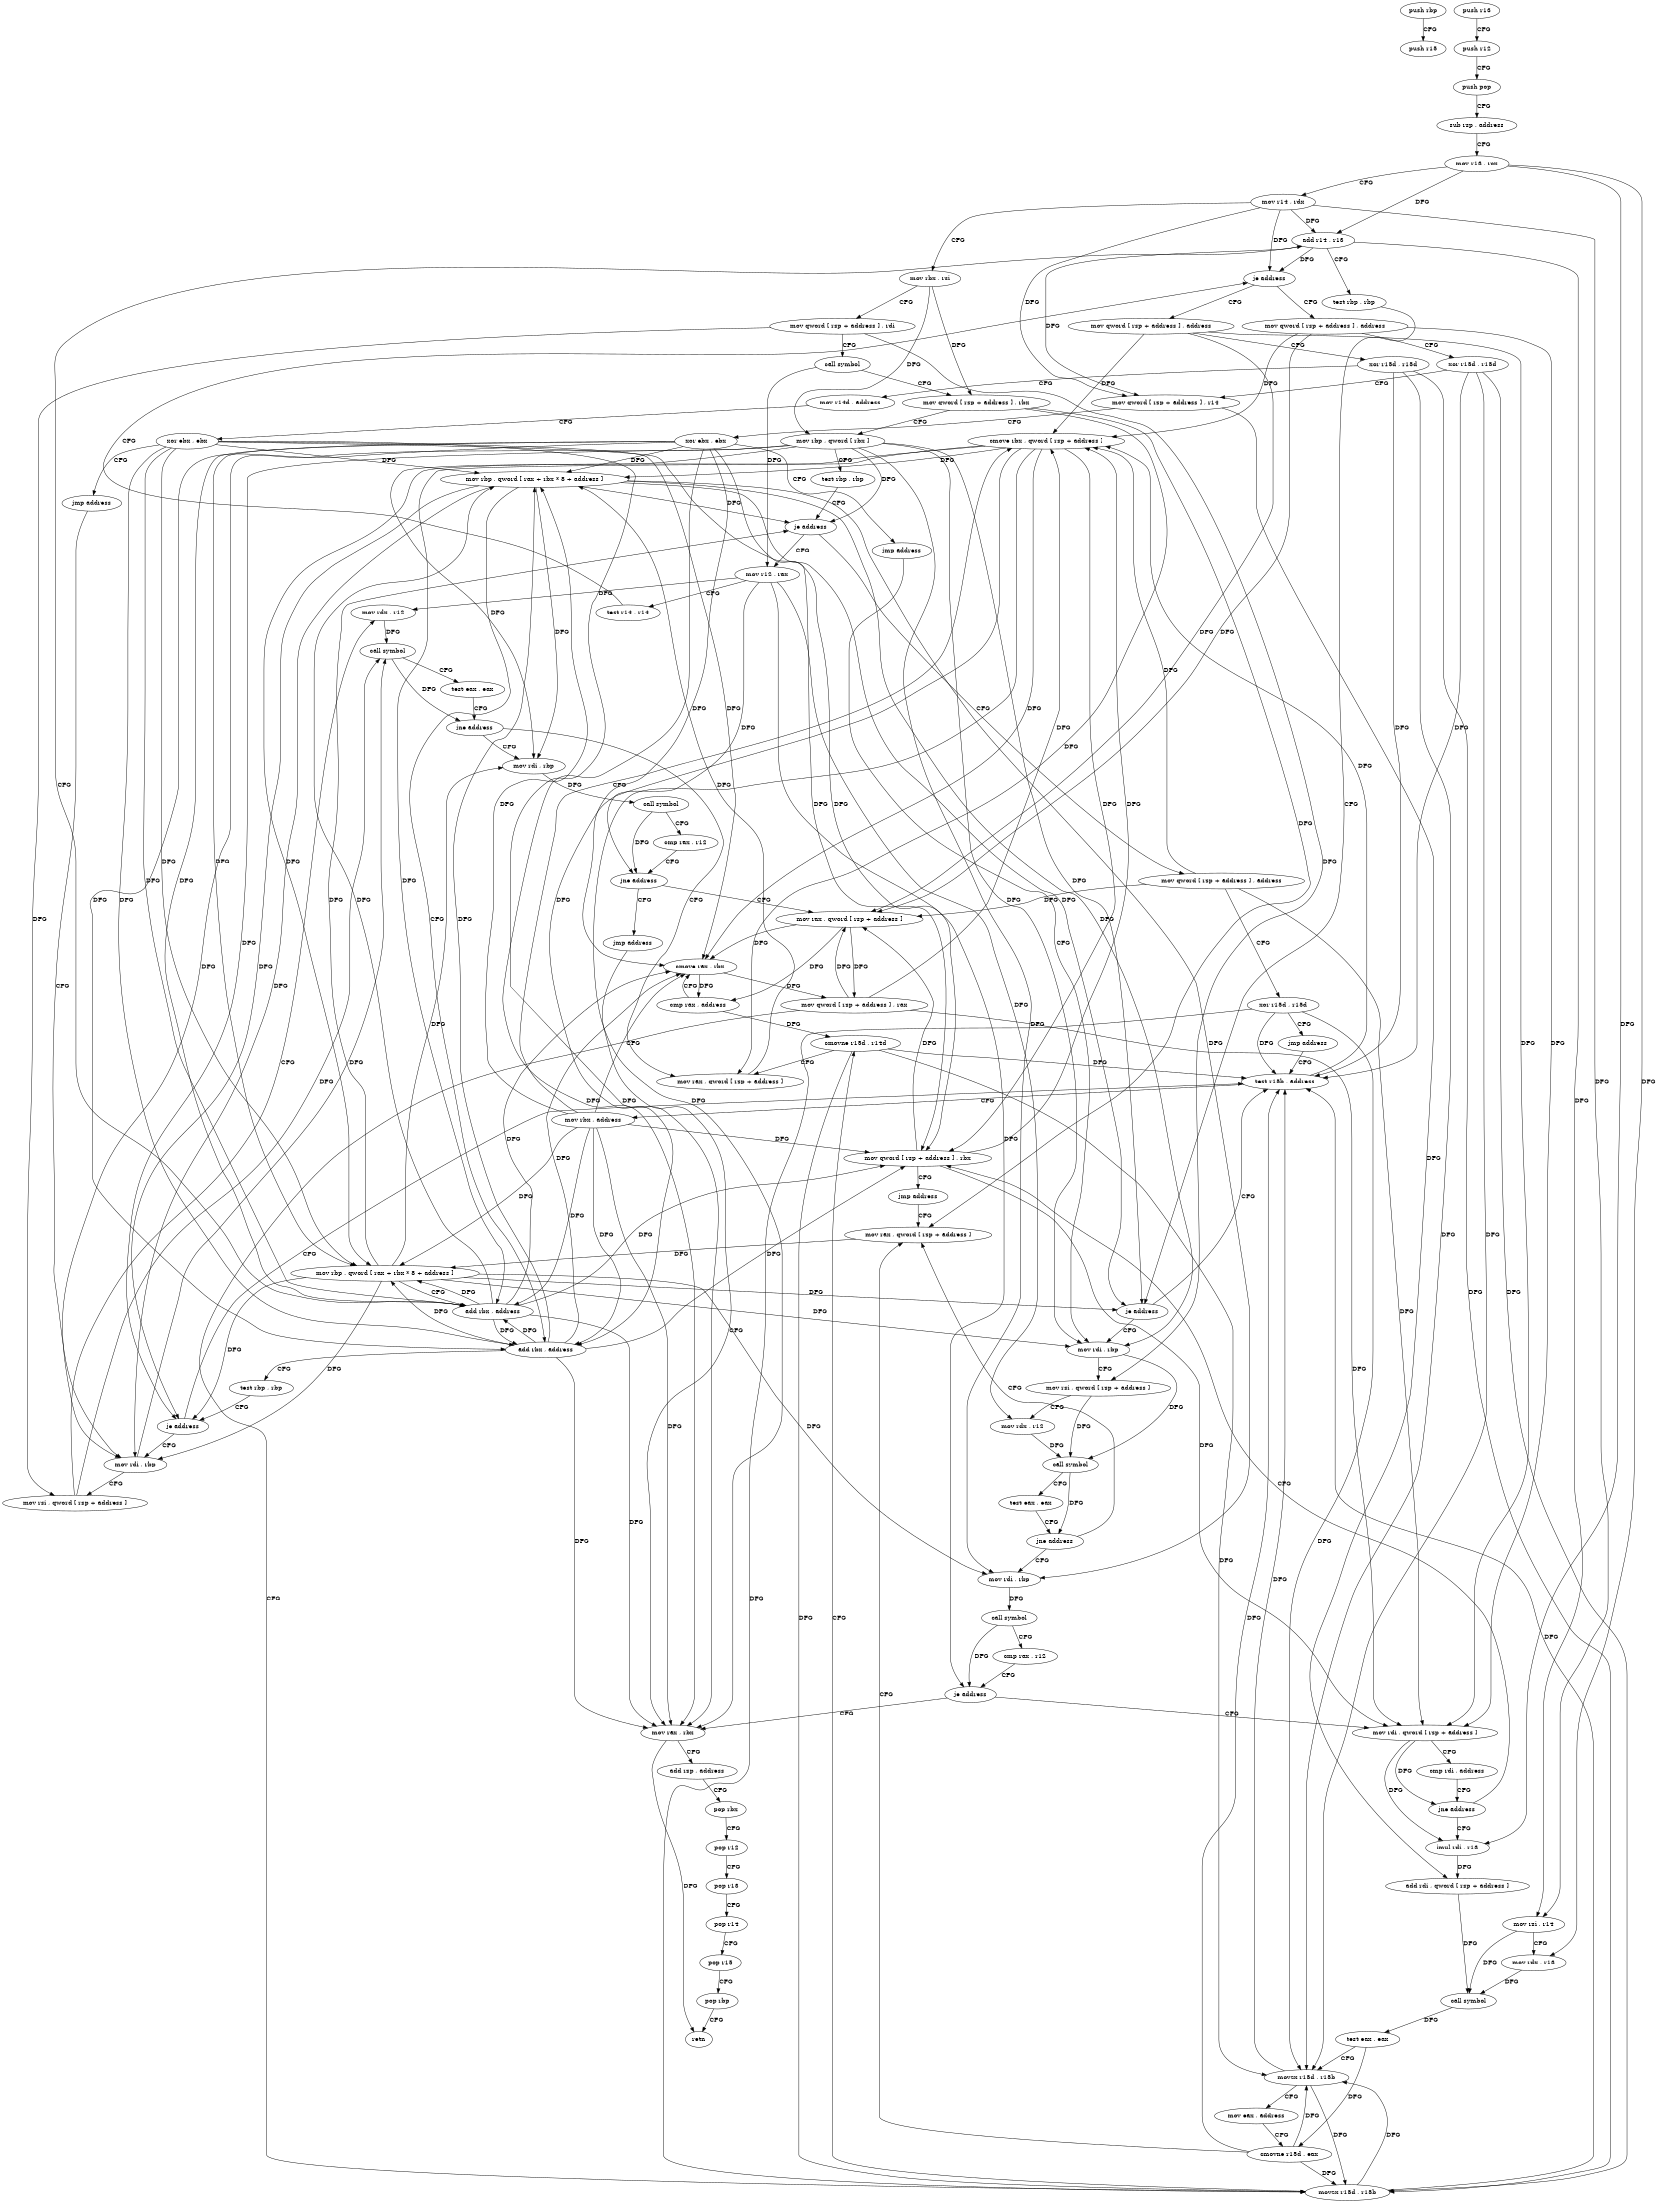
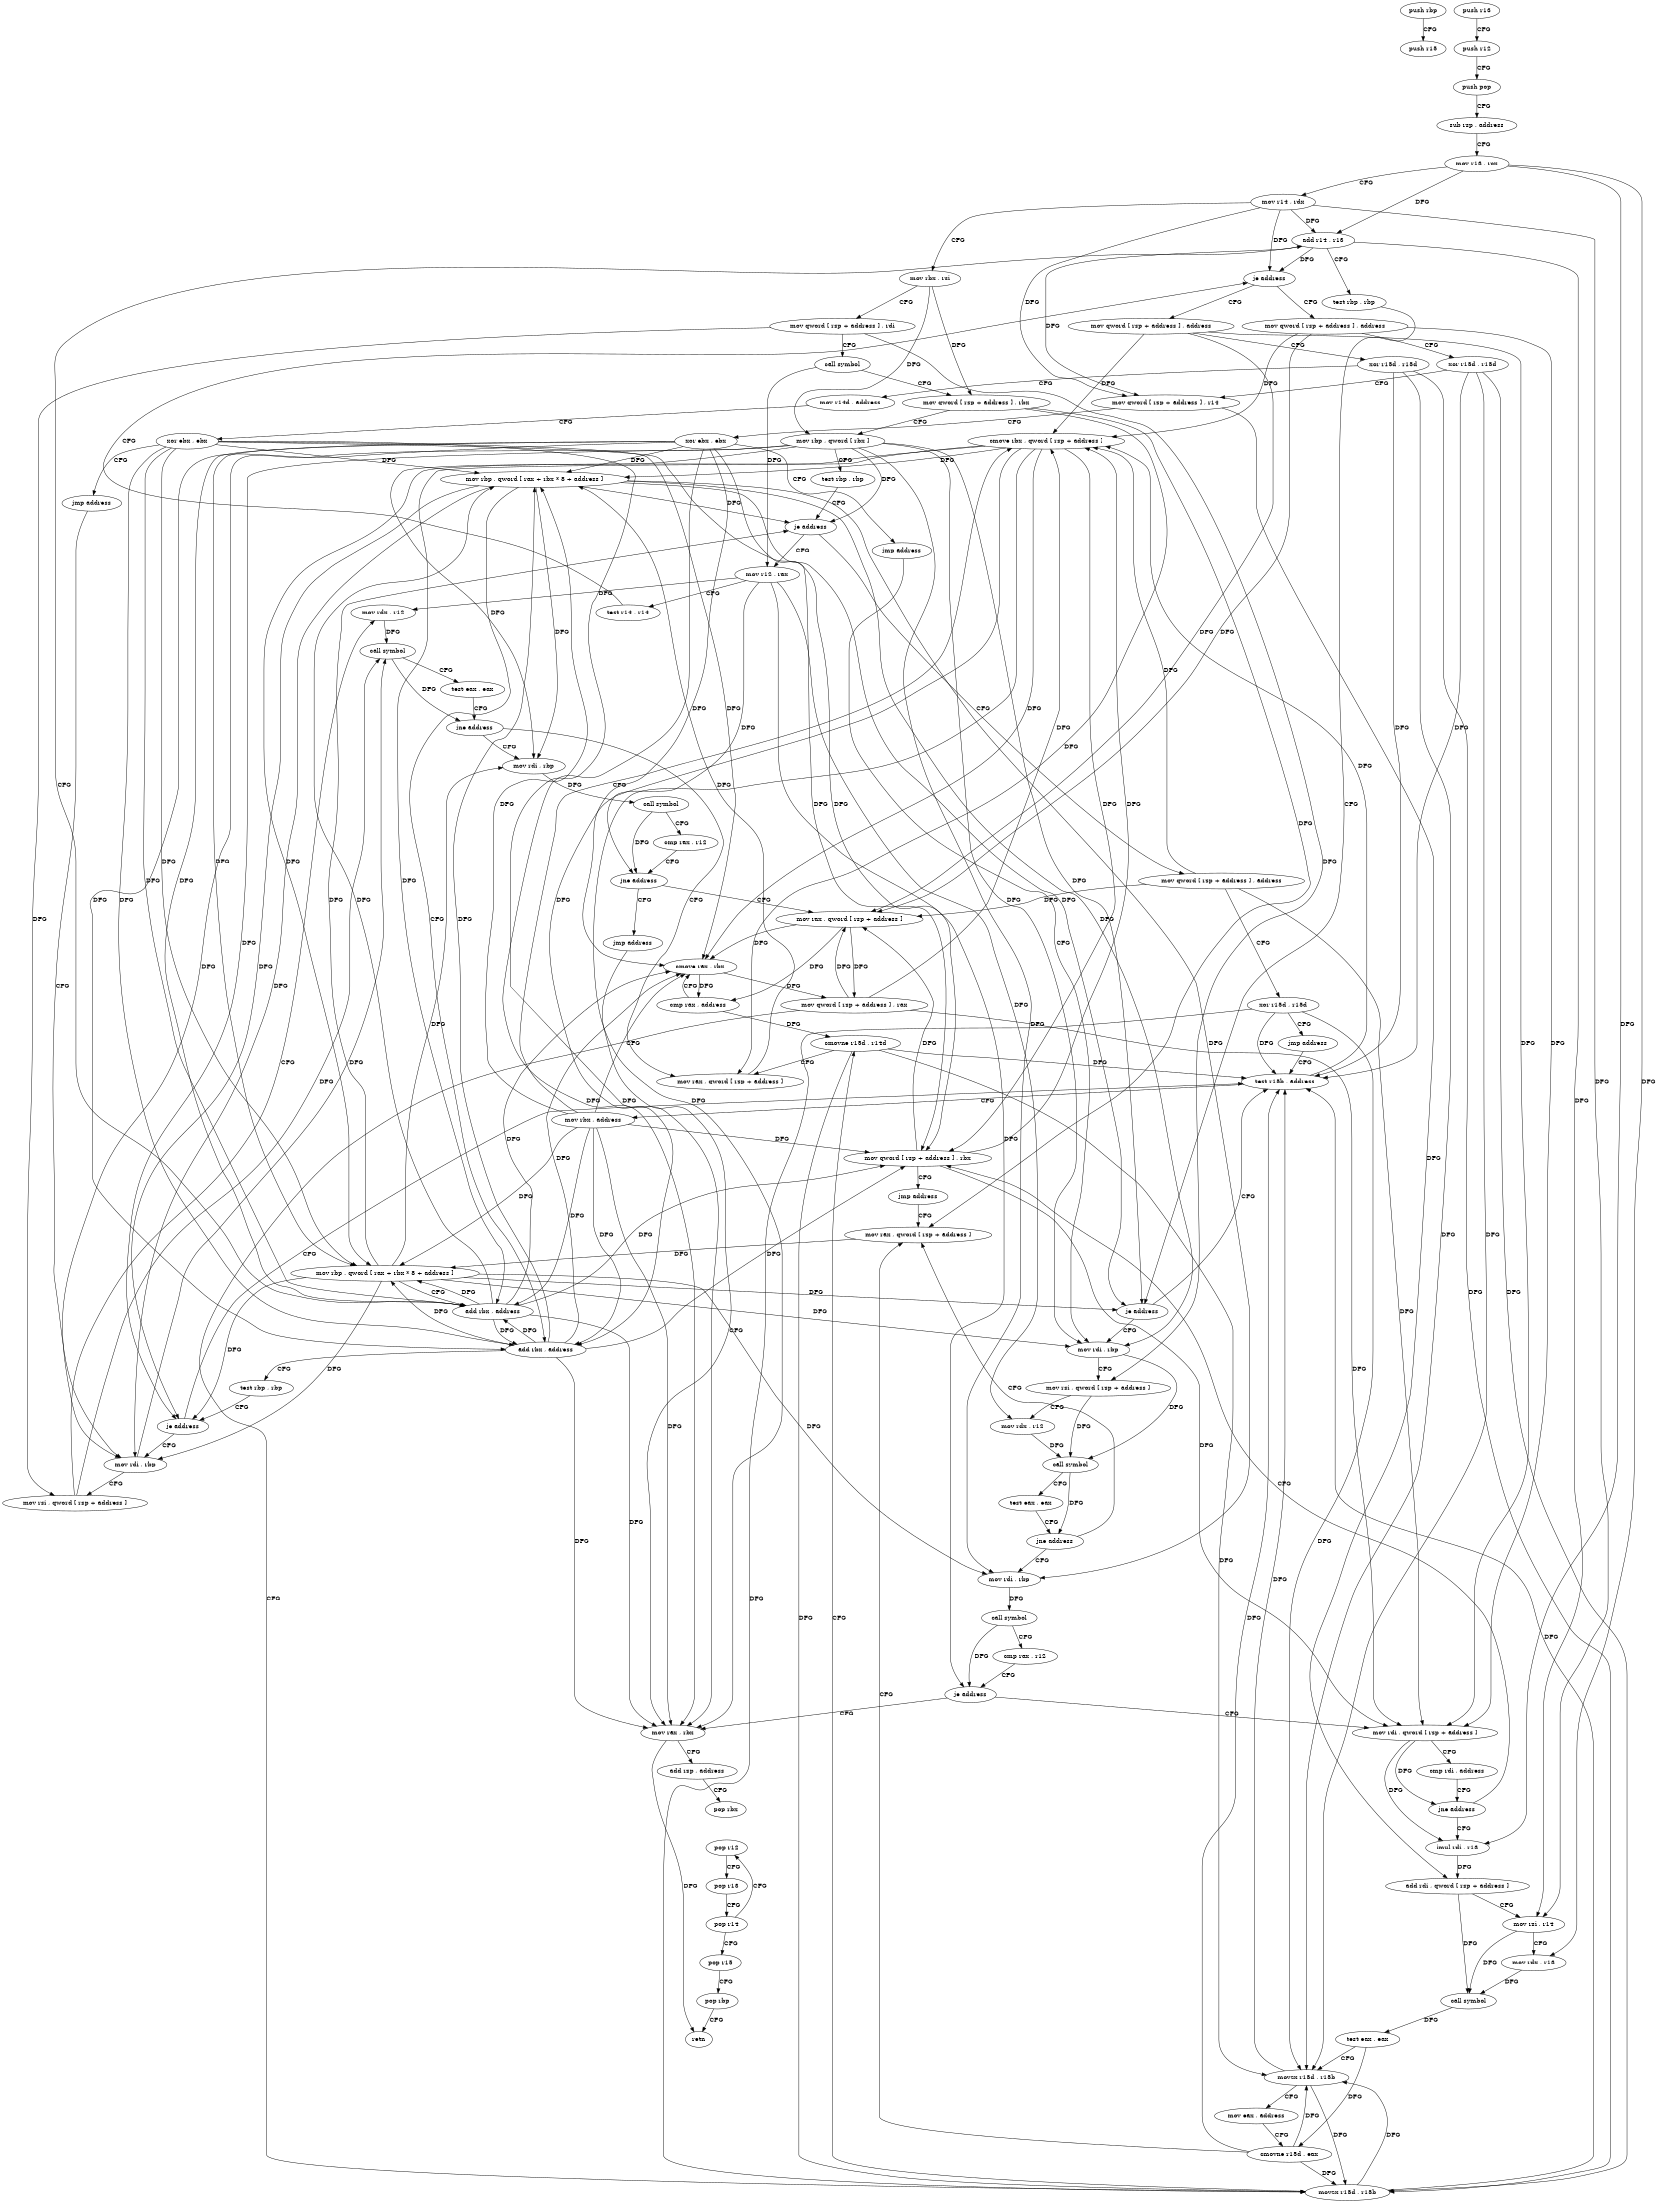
edge "pop rbx" -> "pop r12": now "pop r14" -> "pop r12"
edge "add rdi , qword [ rsp + address ]" -> "mov rsi , r14": added, label "CFG"
